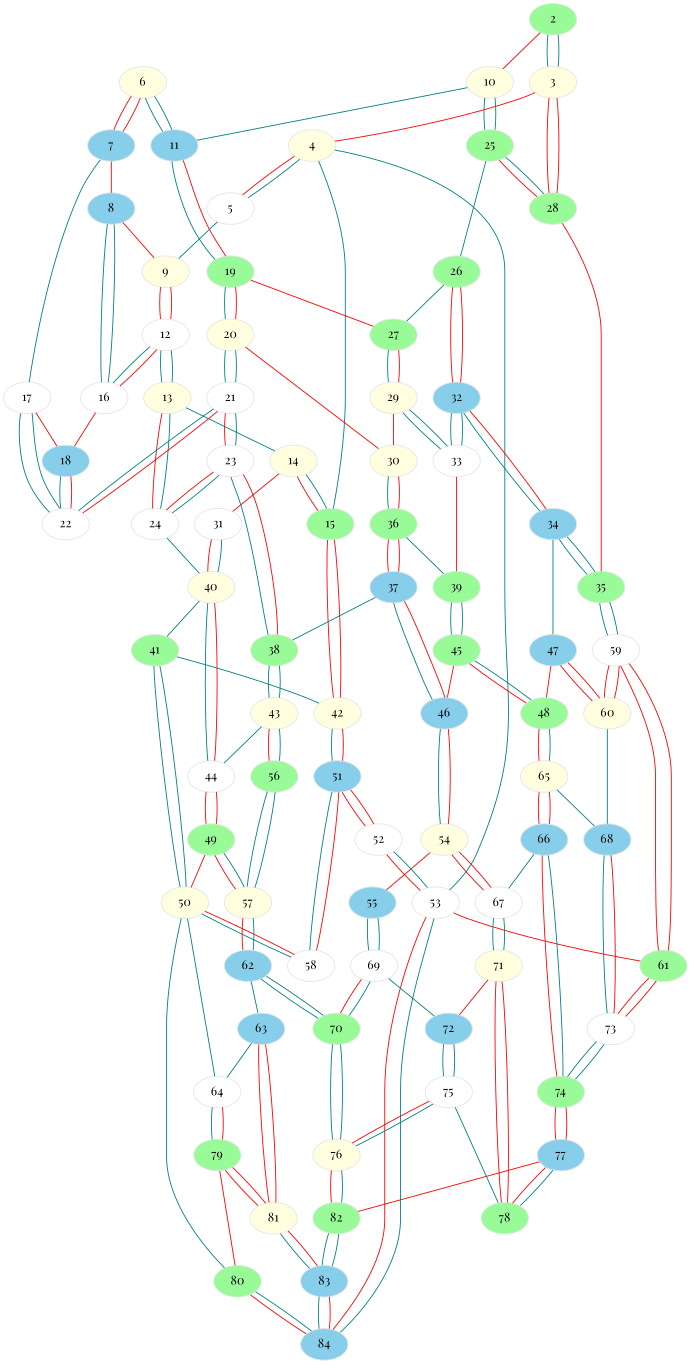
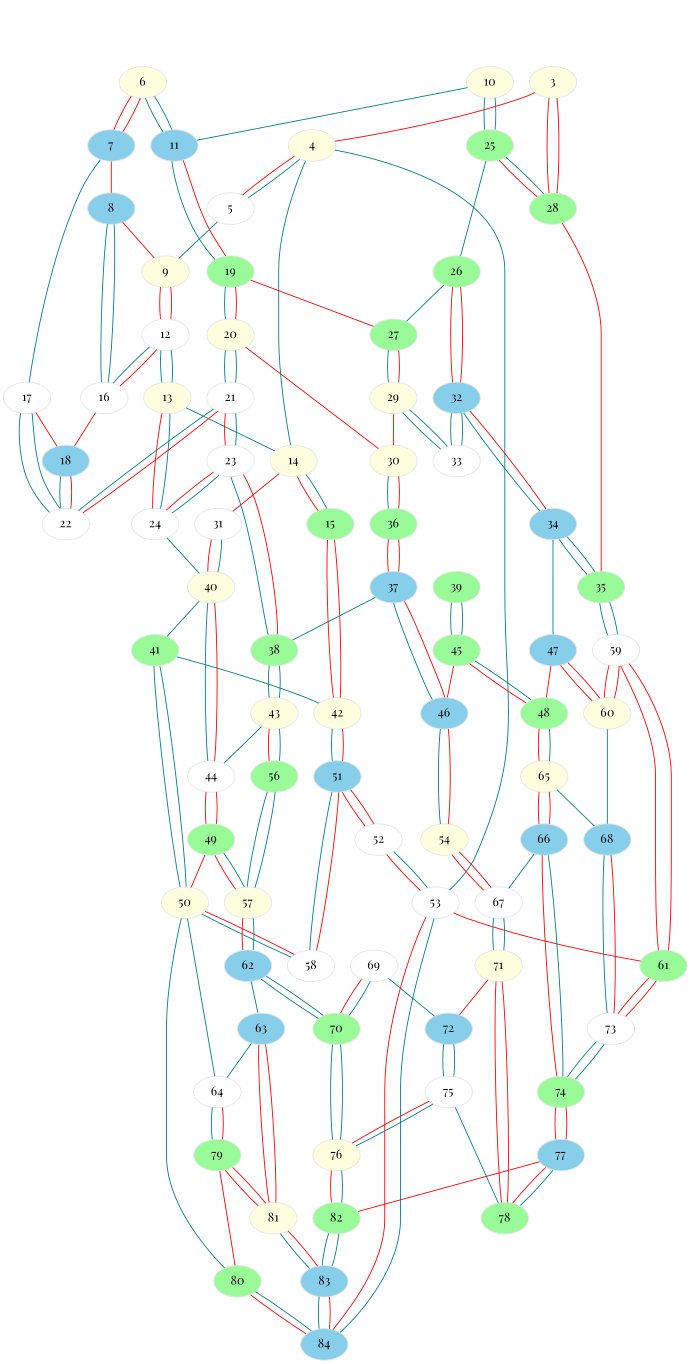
node "2": removed
edge "4" -- "15": now "4" -- "14"
edge "33" -- "39": removed
edge "36" -- "39": removed
node "55": removed
